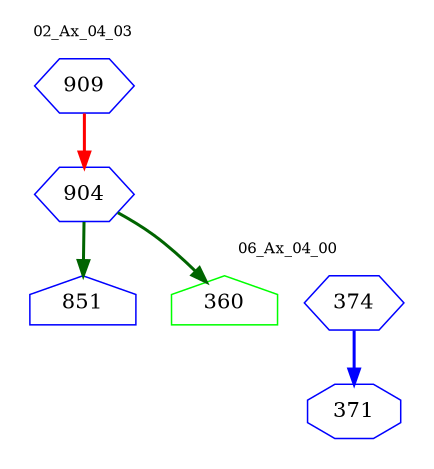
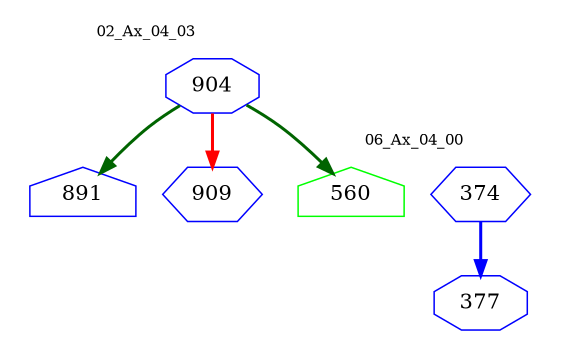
edge "909" -> "904": reversed
node "904": shape hexagon -> octagon
node "851": label "851" -> "891"
node "360": label "360" -> "560"
node "371": label "371" -> "377"
